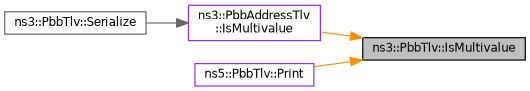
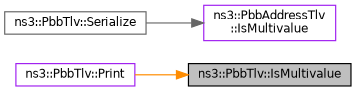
edge "ns3::PbbAddressTlv ::IsMultivalue" -> "ns3::PbbTlv::IsMultivalue": removed
node "ns5::PbbTlv::Print": label "ns5::PbbTlv::Print" -> "ns3::PbbTlv::Print"
